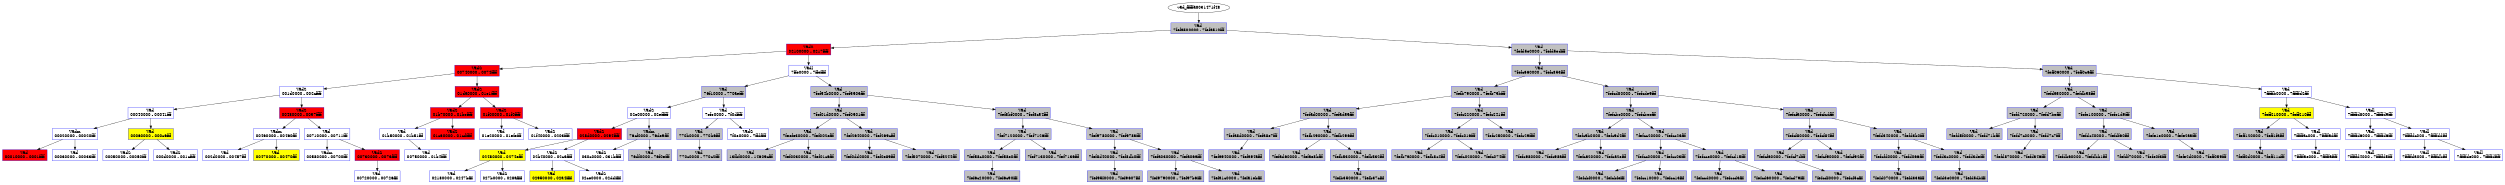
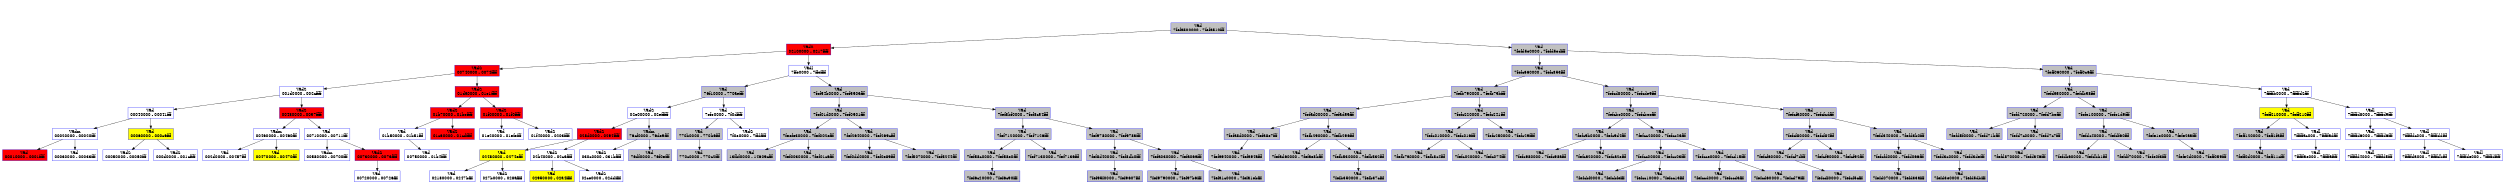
node "vad_fffffa8031471f48": removed
